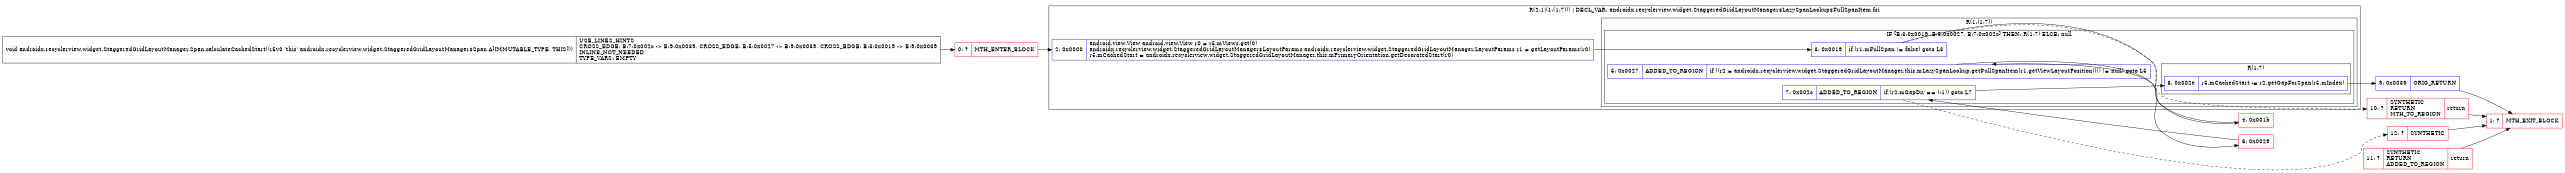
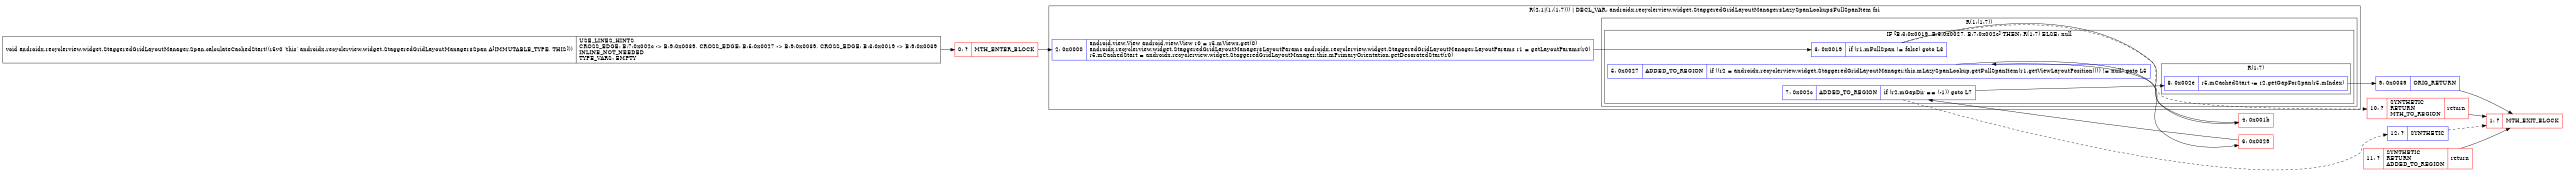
edge "12: ?" -> "1: ?": style solid -> dashed
node "12: ?": color red -> blue
